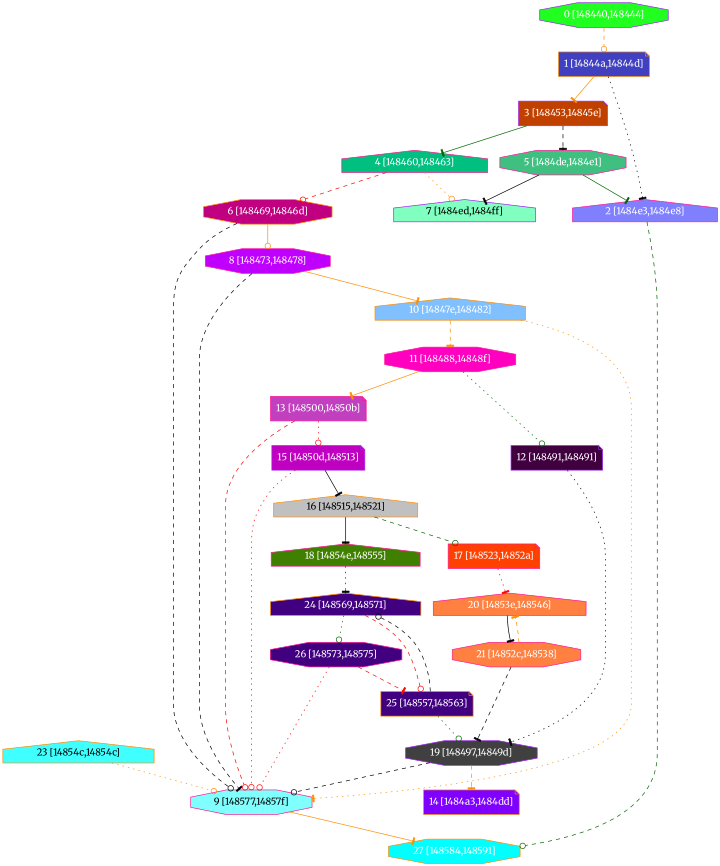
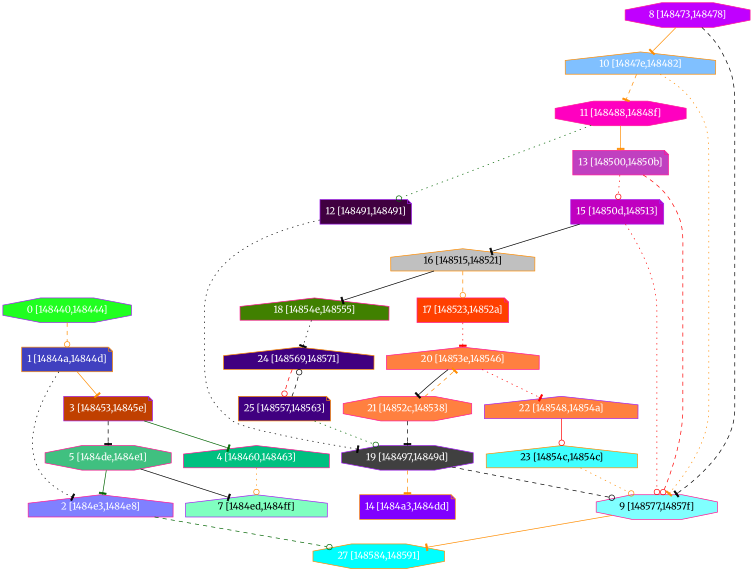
node "6 [148469,14846d]": removed
node "22 [148548,14854a]": added
edge "16 [148515,148521]" -> "17 [148523,14852a]": color darkgreen -> darkorange
node "26 [148573,148575]": removed
